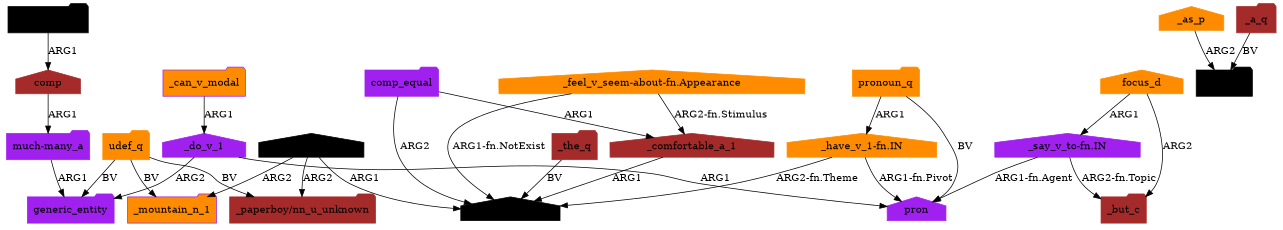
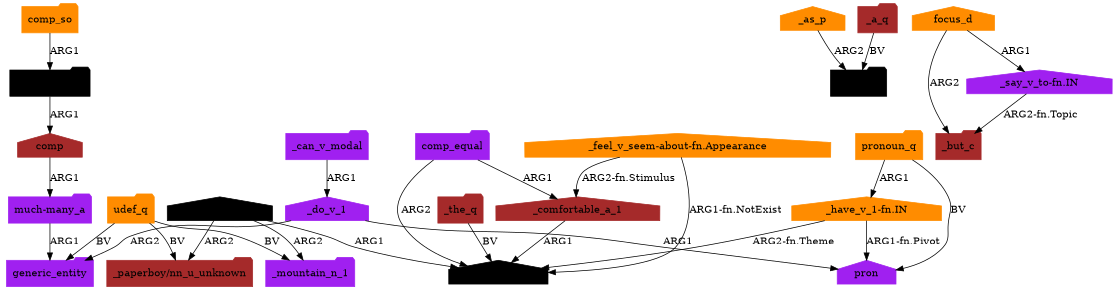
node "comp_so": added
node "_can_v_modal": fillcolor darkorange -> purple
edge "_say_v_to-fn.IN" -> "pron": removed, label "ARG1-fn.Agent"
node "_mountain_n_1": fillcolor darkorange -> purple
